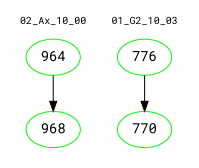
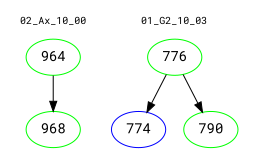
node "774": added
node "770": label "770" -> "790"
